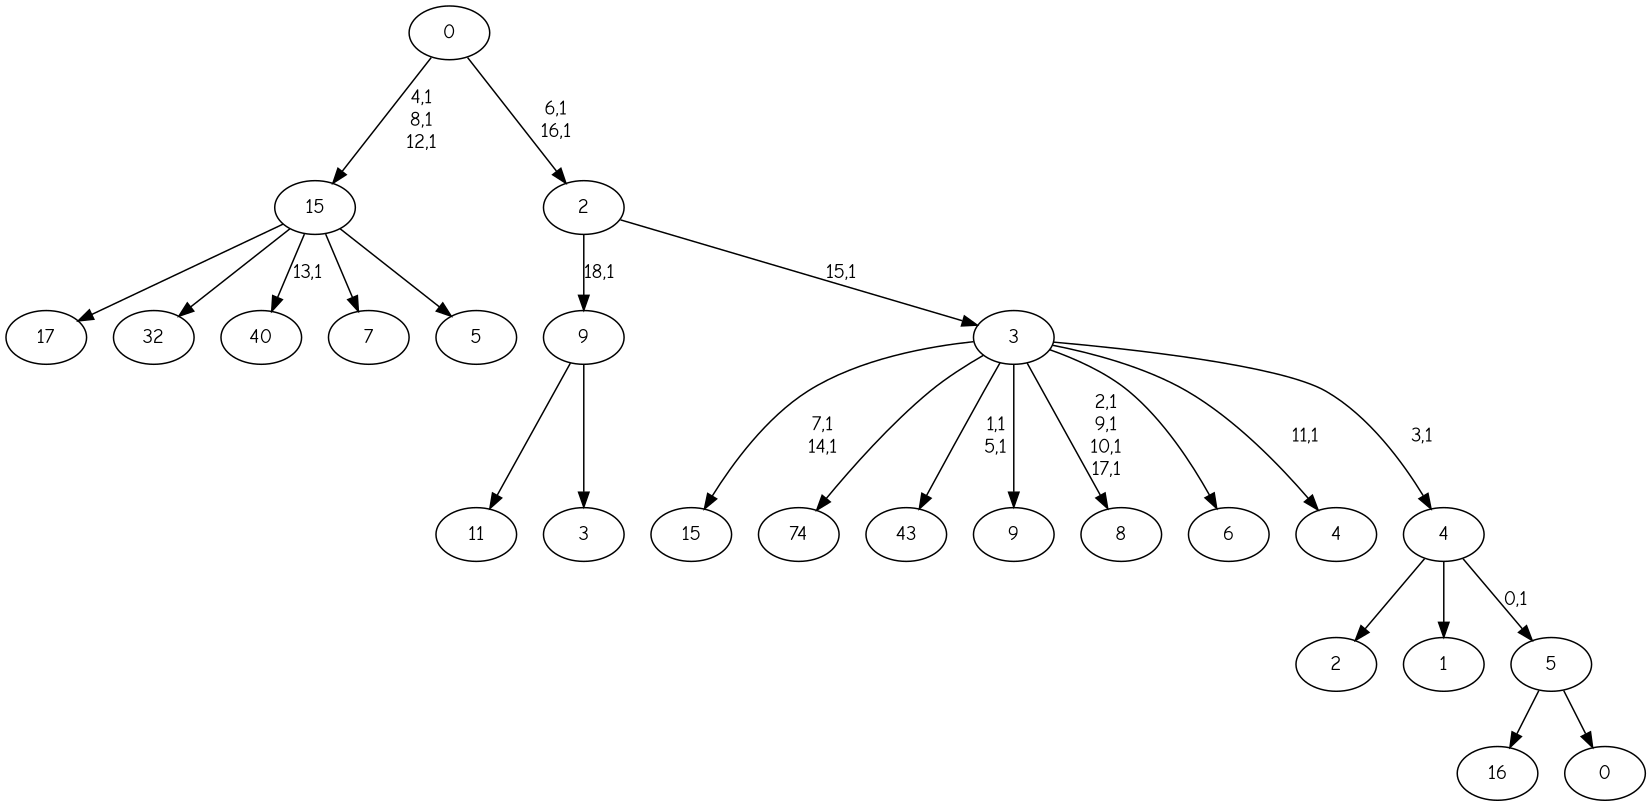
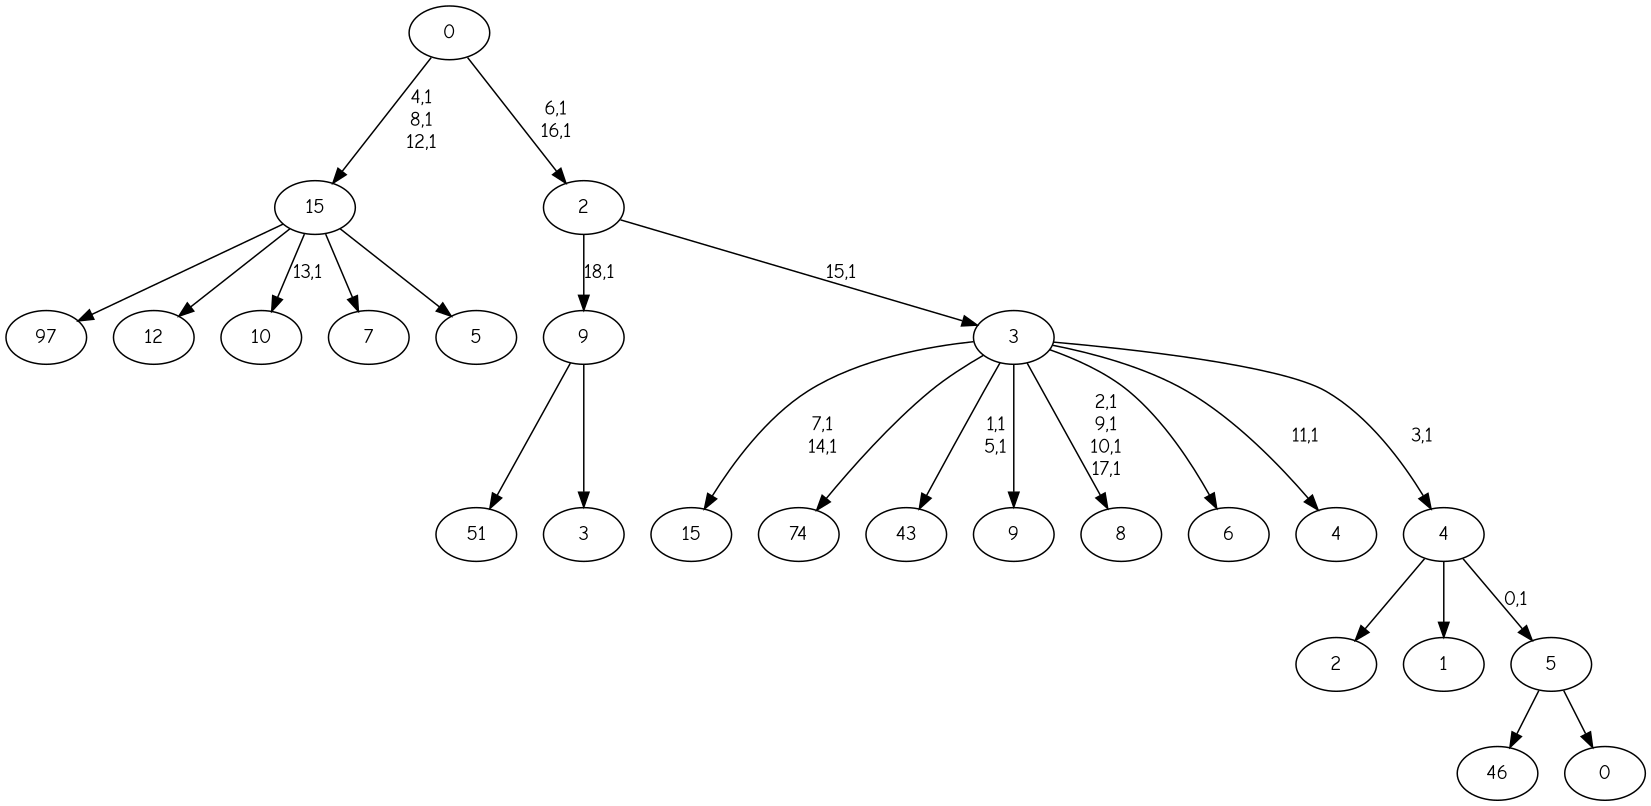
node "17": label "17" -> "97"
node "32": label "32" -> "12"
node "40": label "40" -> "10"
node "11": label "11" -> "51"
node "16": label "16" -> "46"
